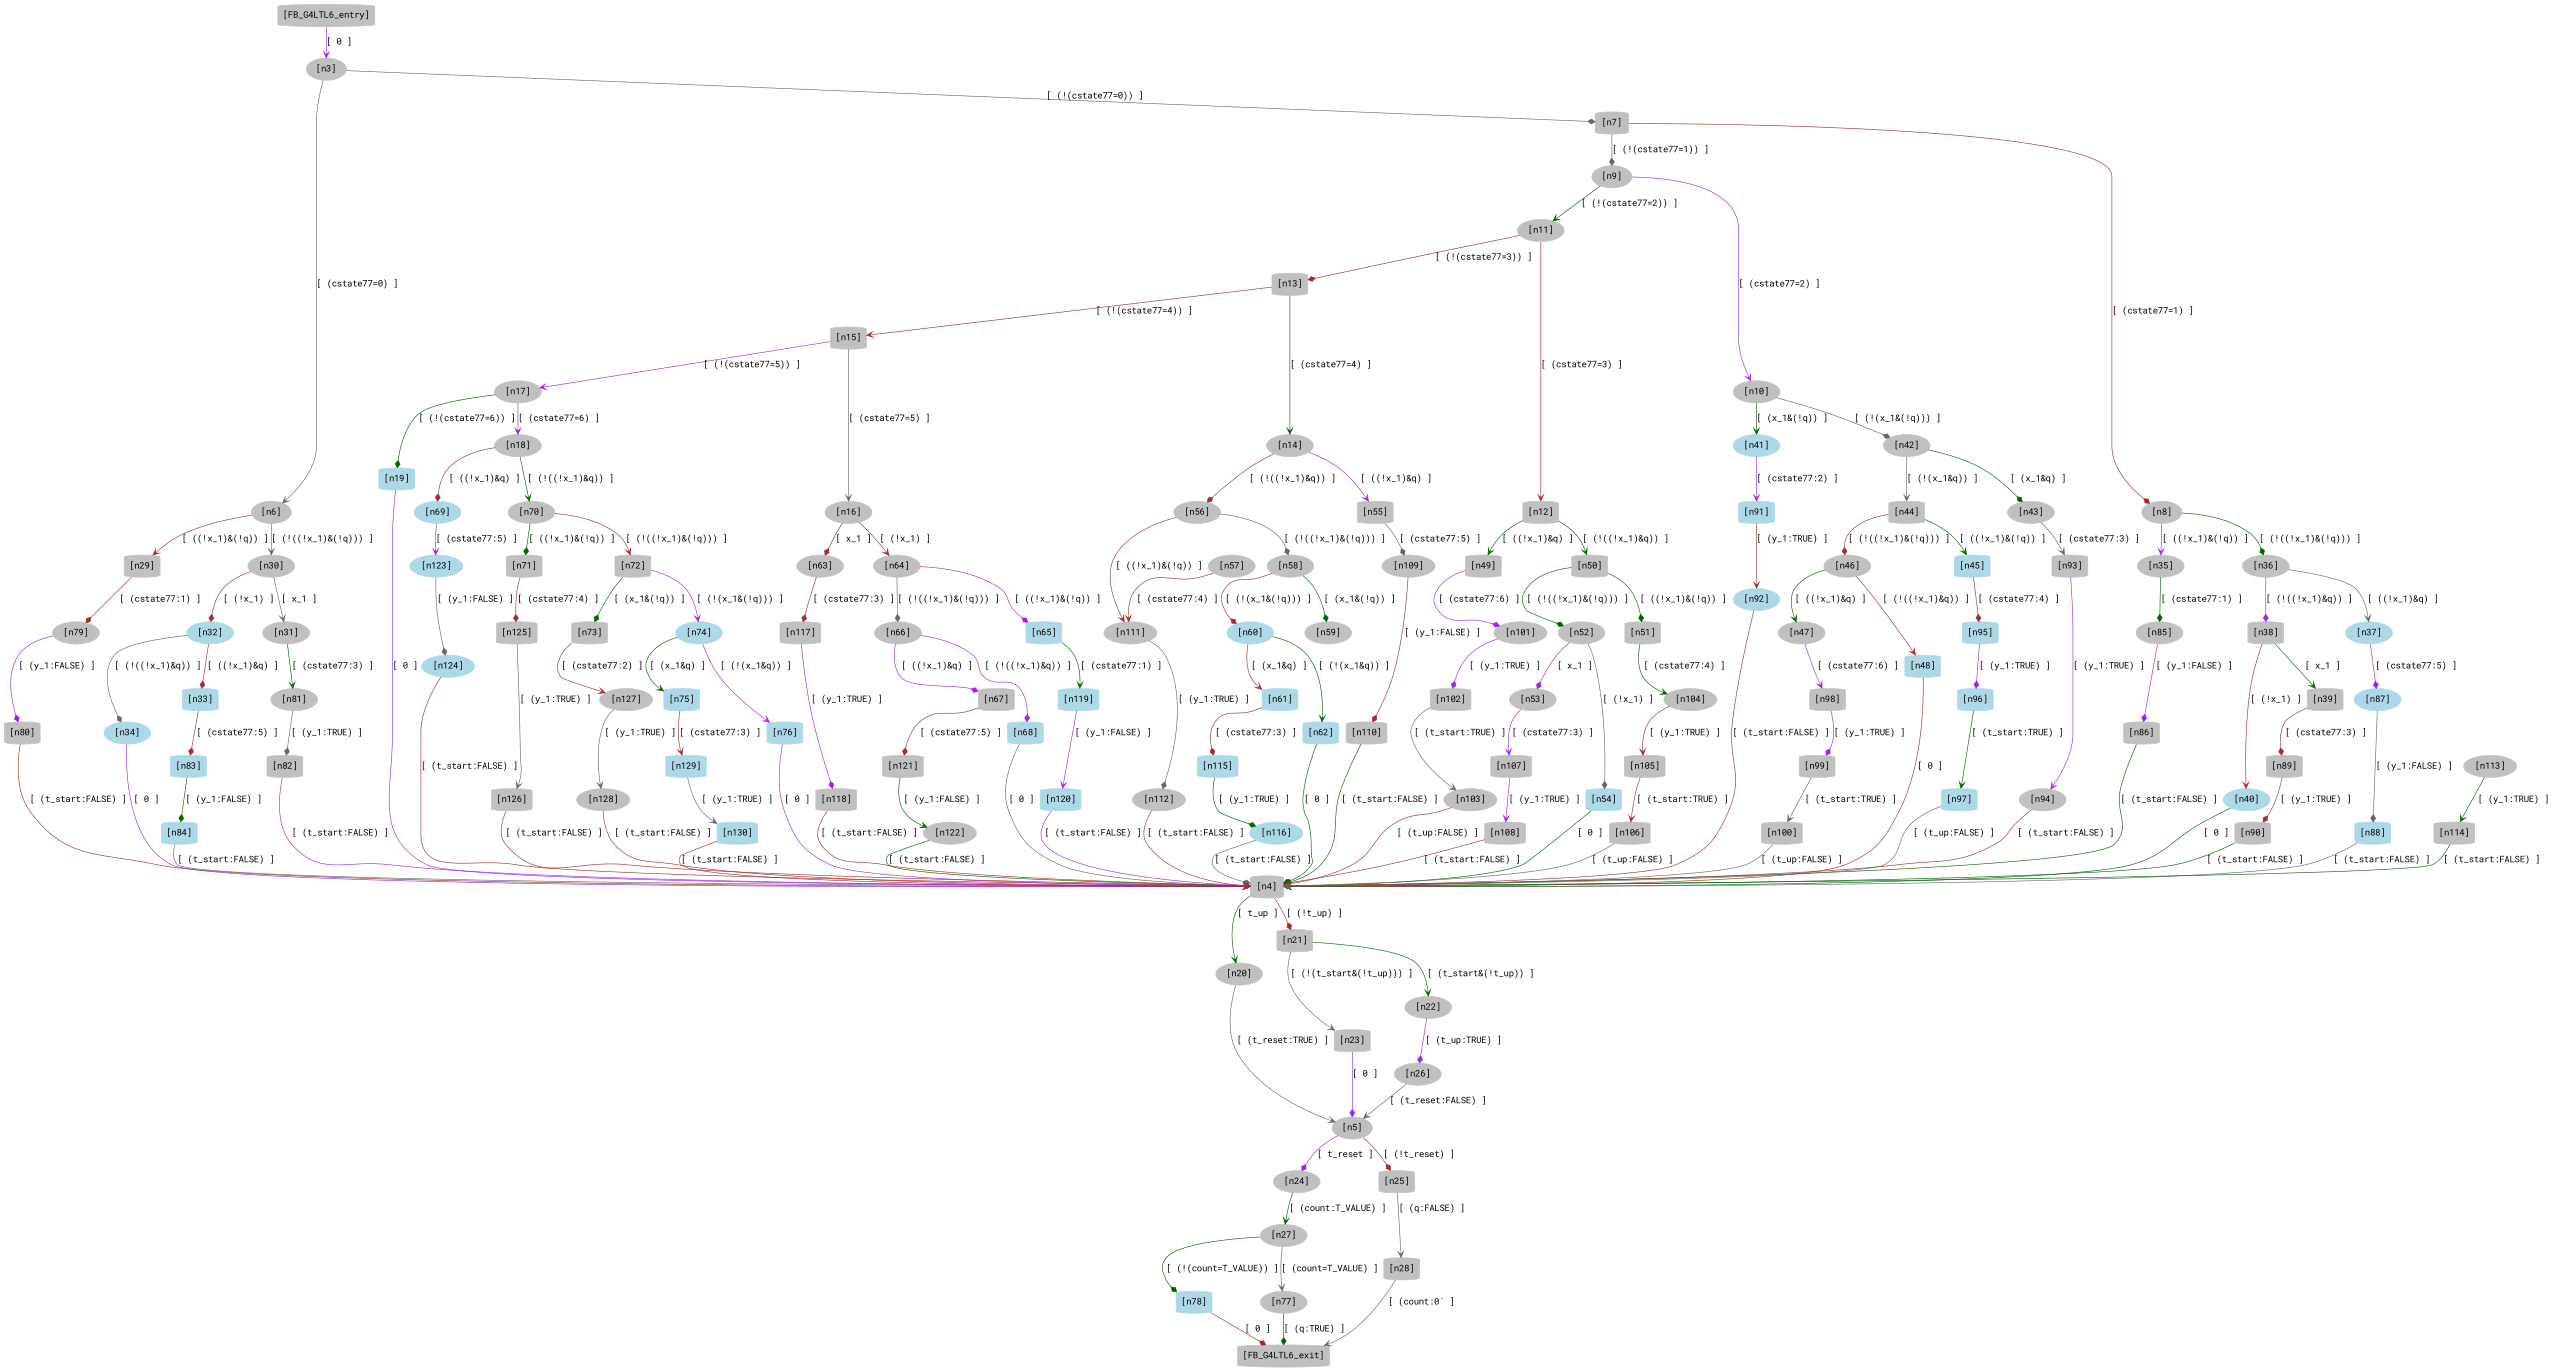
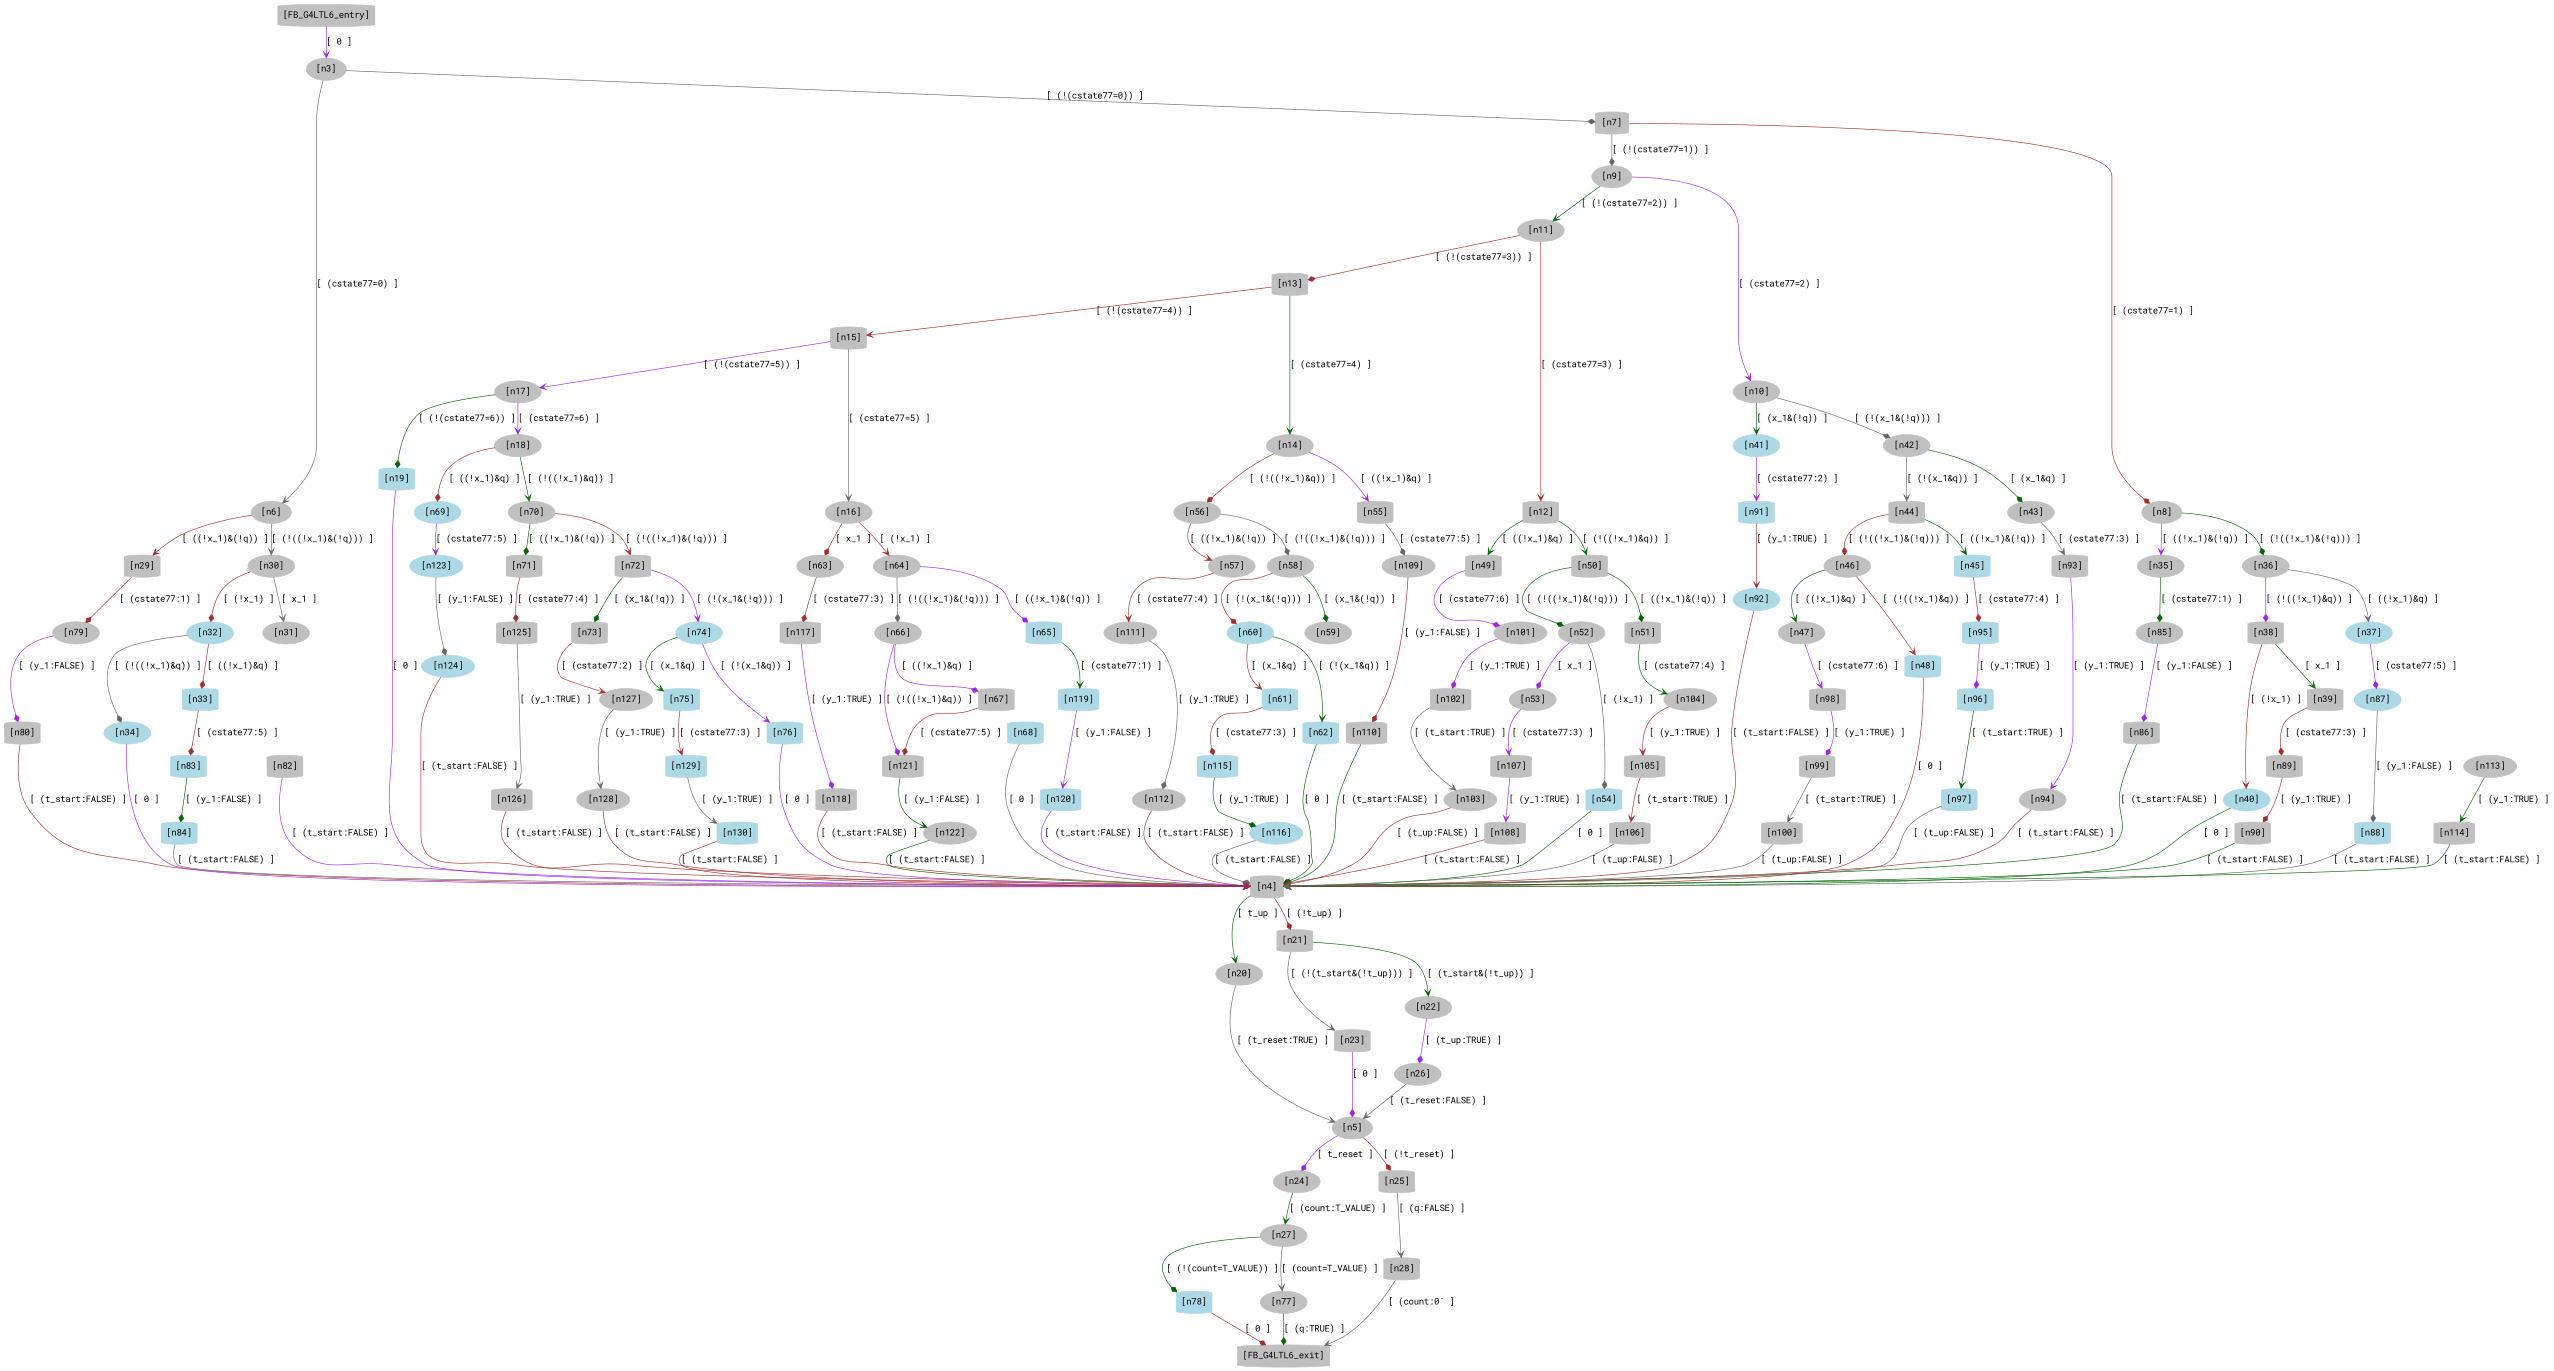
edge "[n56]" -> "[n111]": now "[n56]" -> "[n57]"
edge "[n66]" -> "[n68]": now "[n66]" -> "[n121]"
node "[n81]": removed
